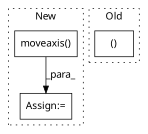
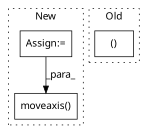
edge "moveaxis()" -> "Assign:=": reversed
